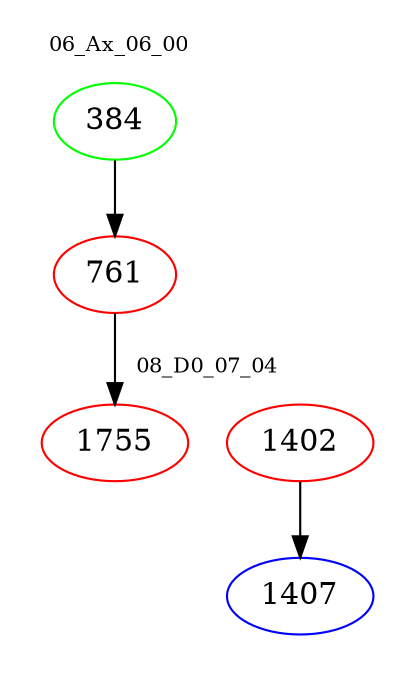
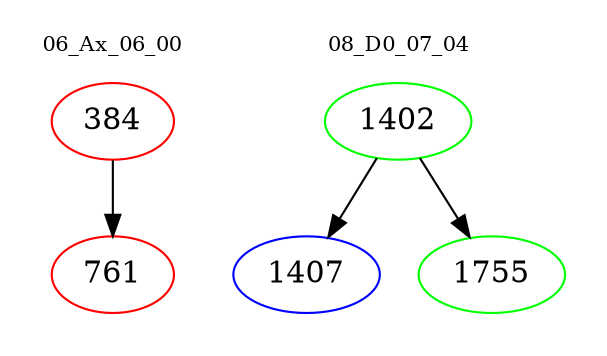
node "384": color green -> red
edge "761" -> "1755": now "1402" -> "1755"
node "1755": color red -> green
node "1402": color red -> green
